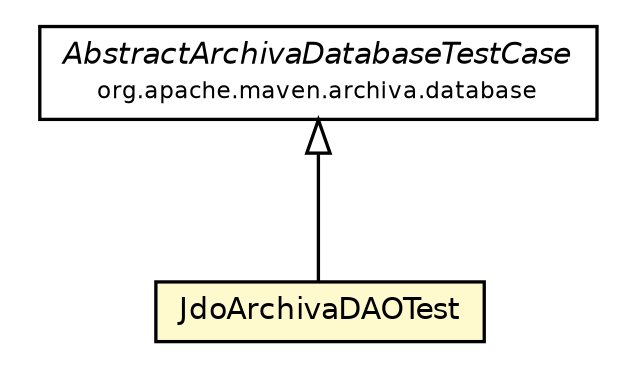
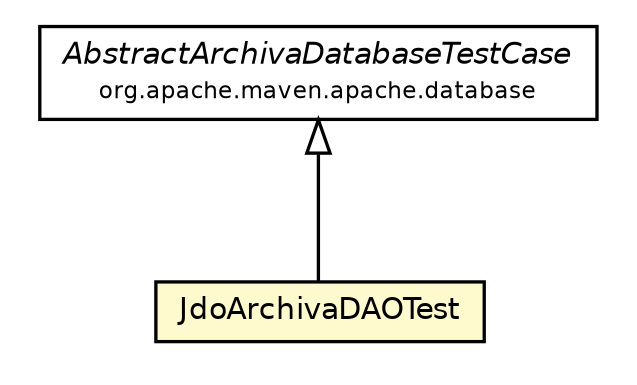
node "AbstractArchivaDatabaseTestCase": text "org.apache.maven.archiva.database" -> "org.apache.maven.apache.database"
